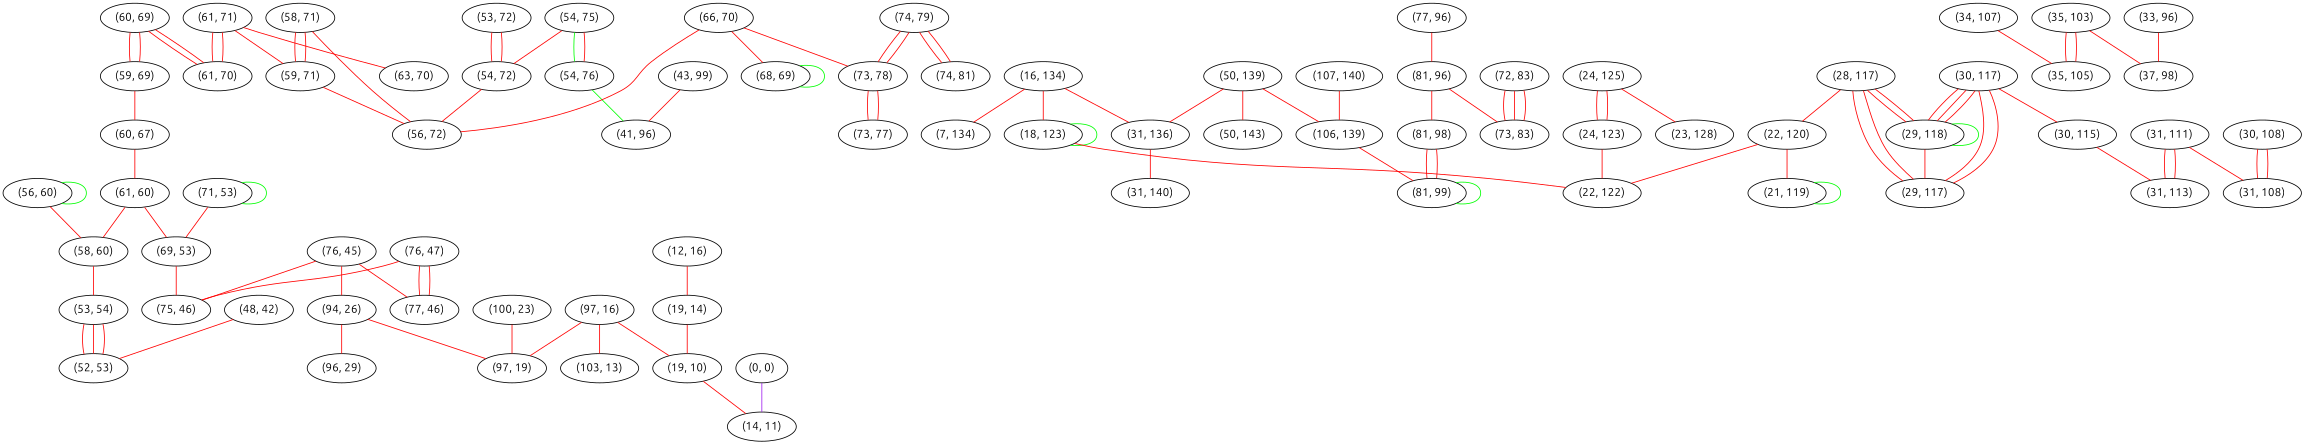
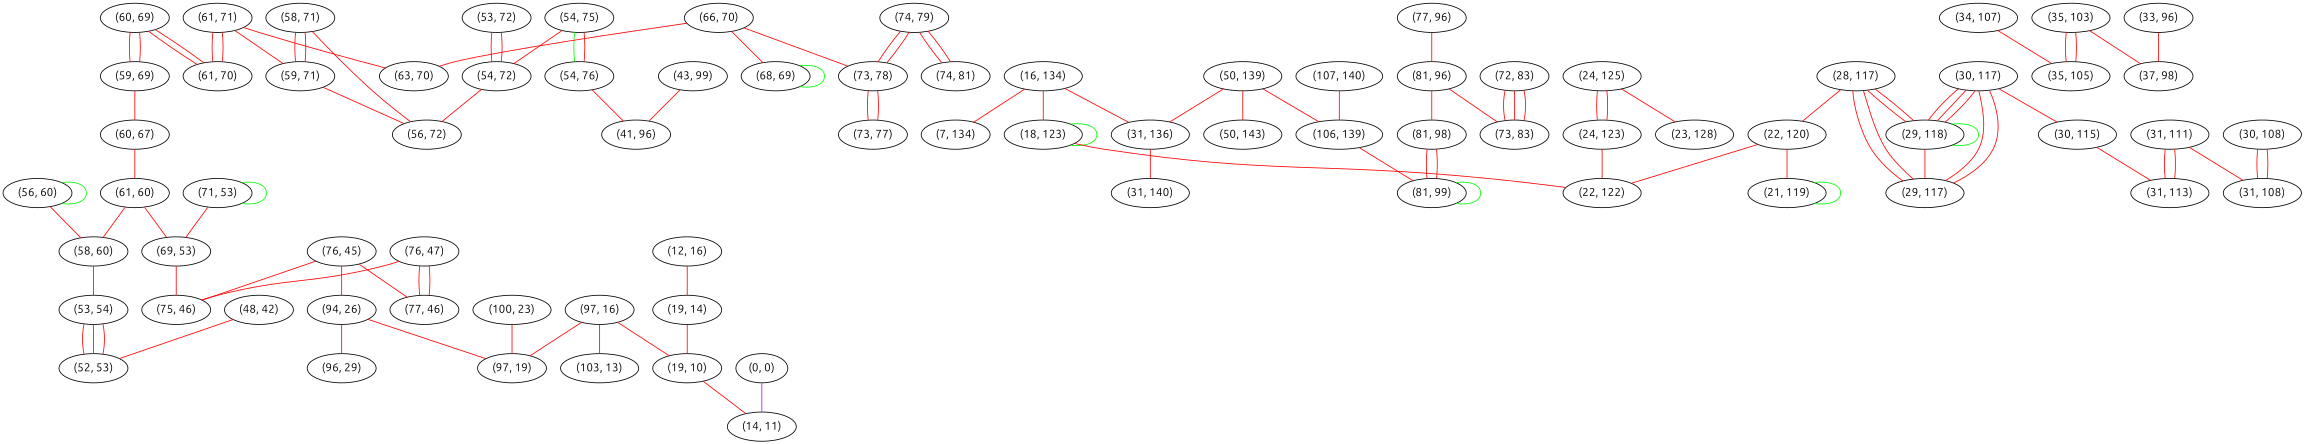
edge "(66, 70)" -- "(56, 72)": now "(66, 70)" -- "(63, 70)"
edge "(54, 76)" -- "(41, 96)": color green -> red
